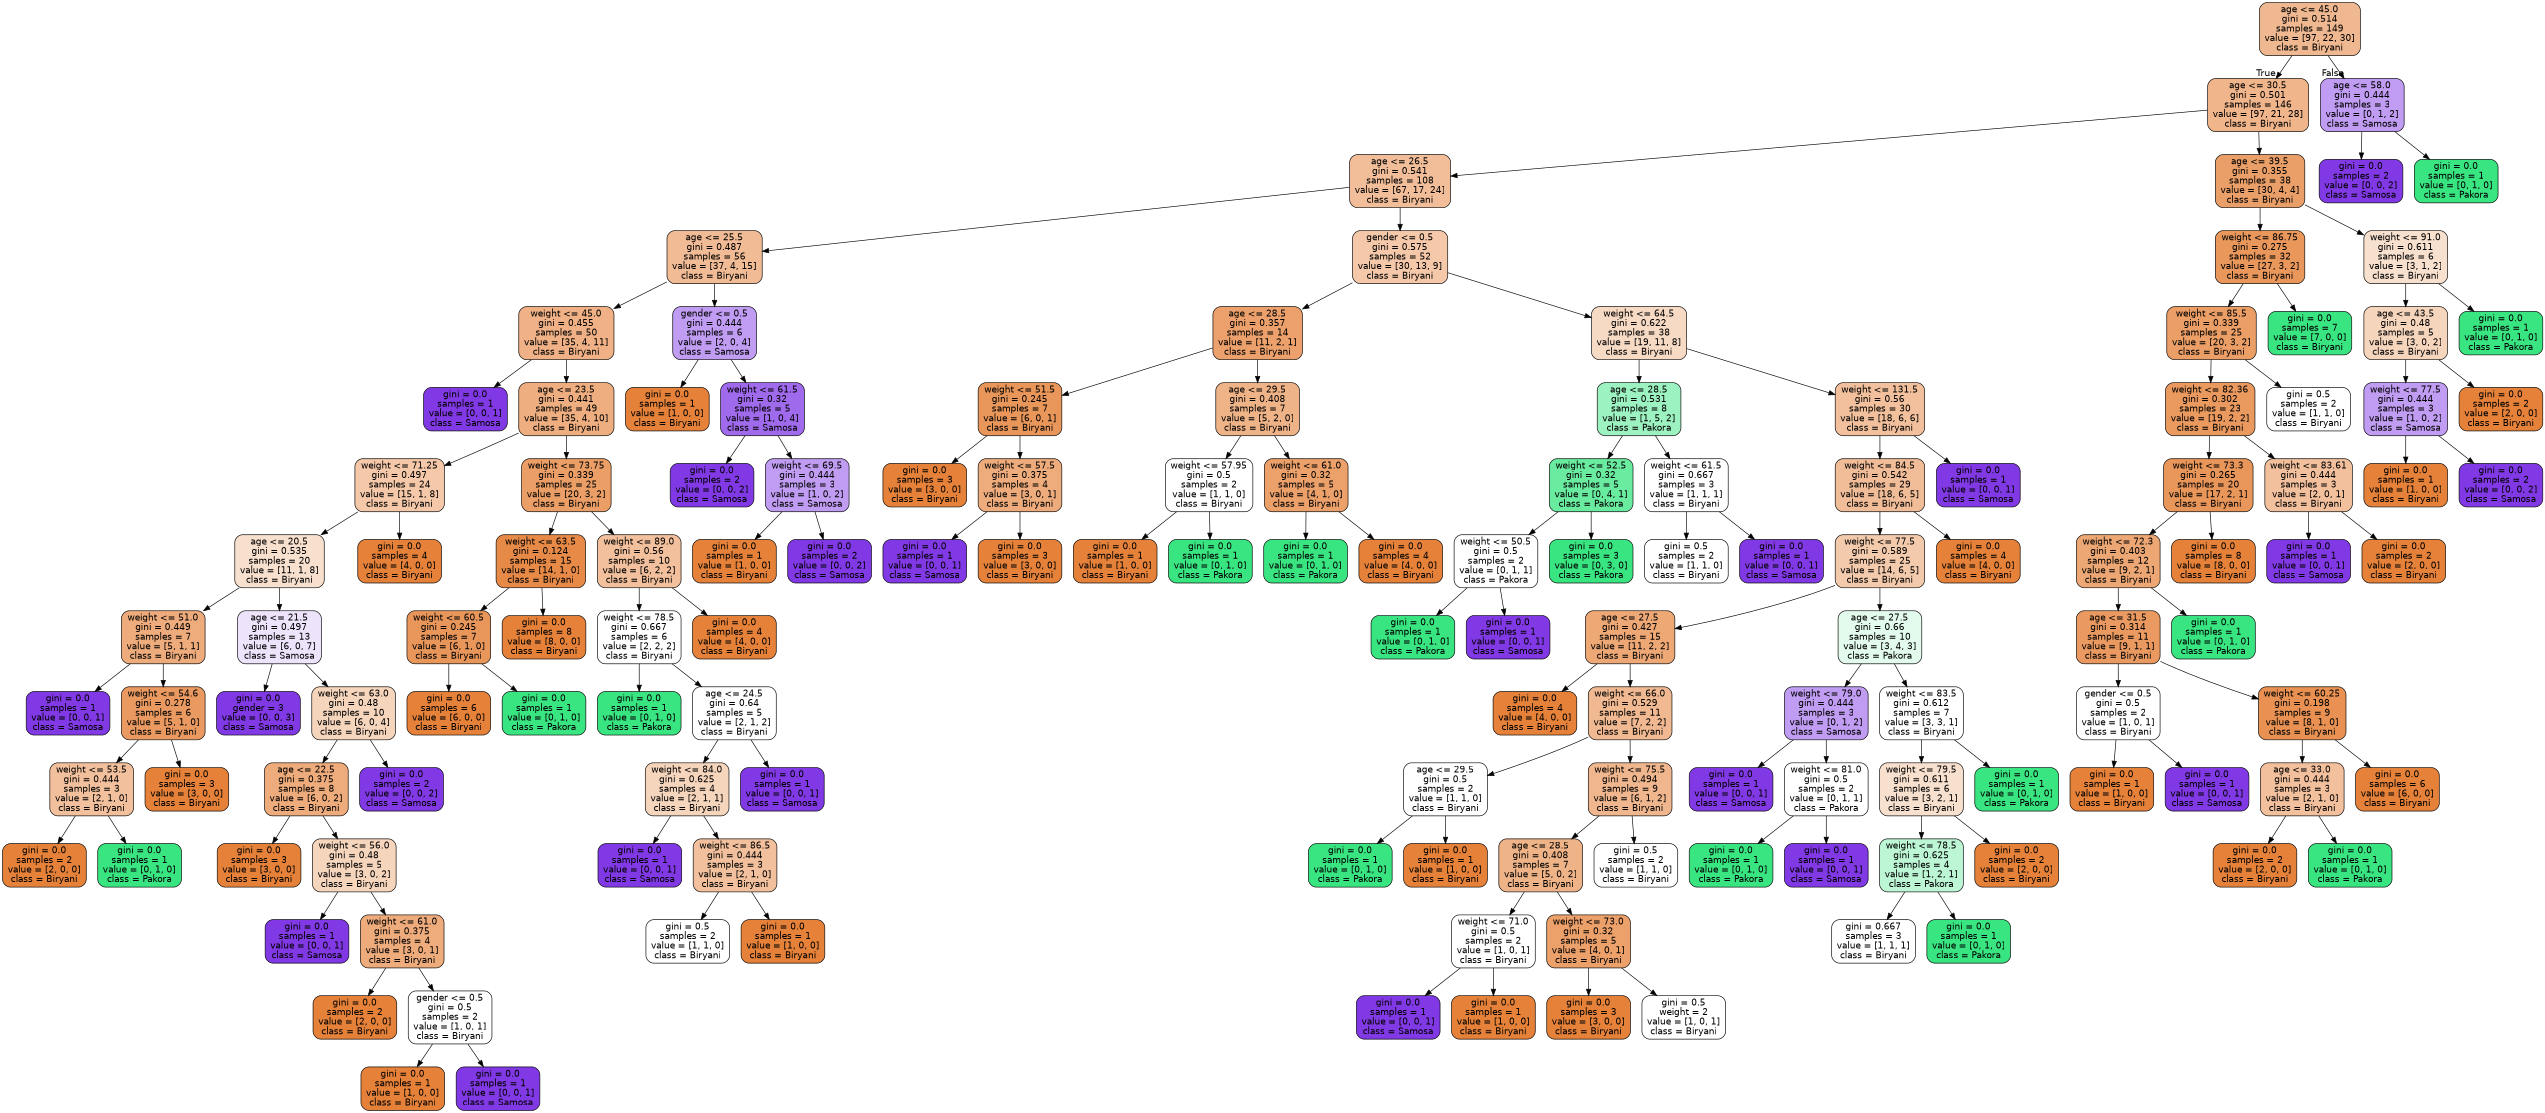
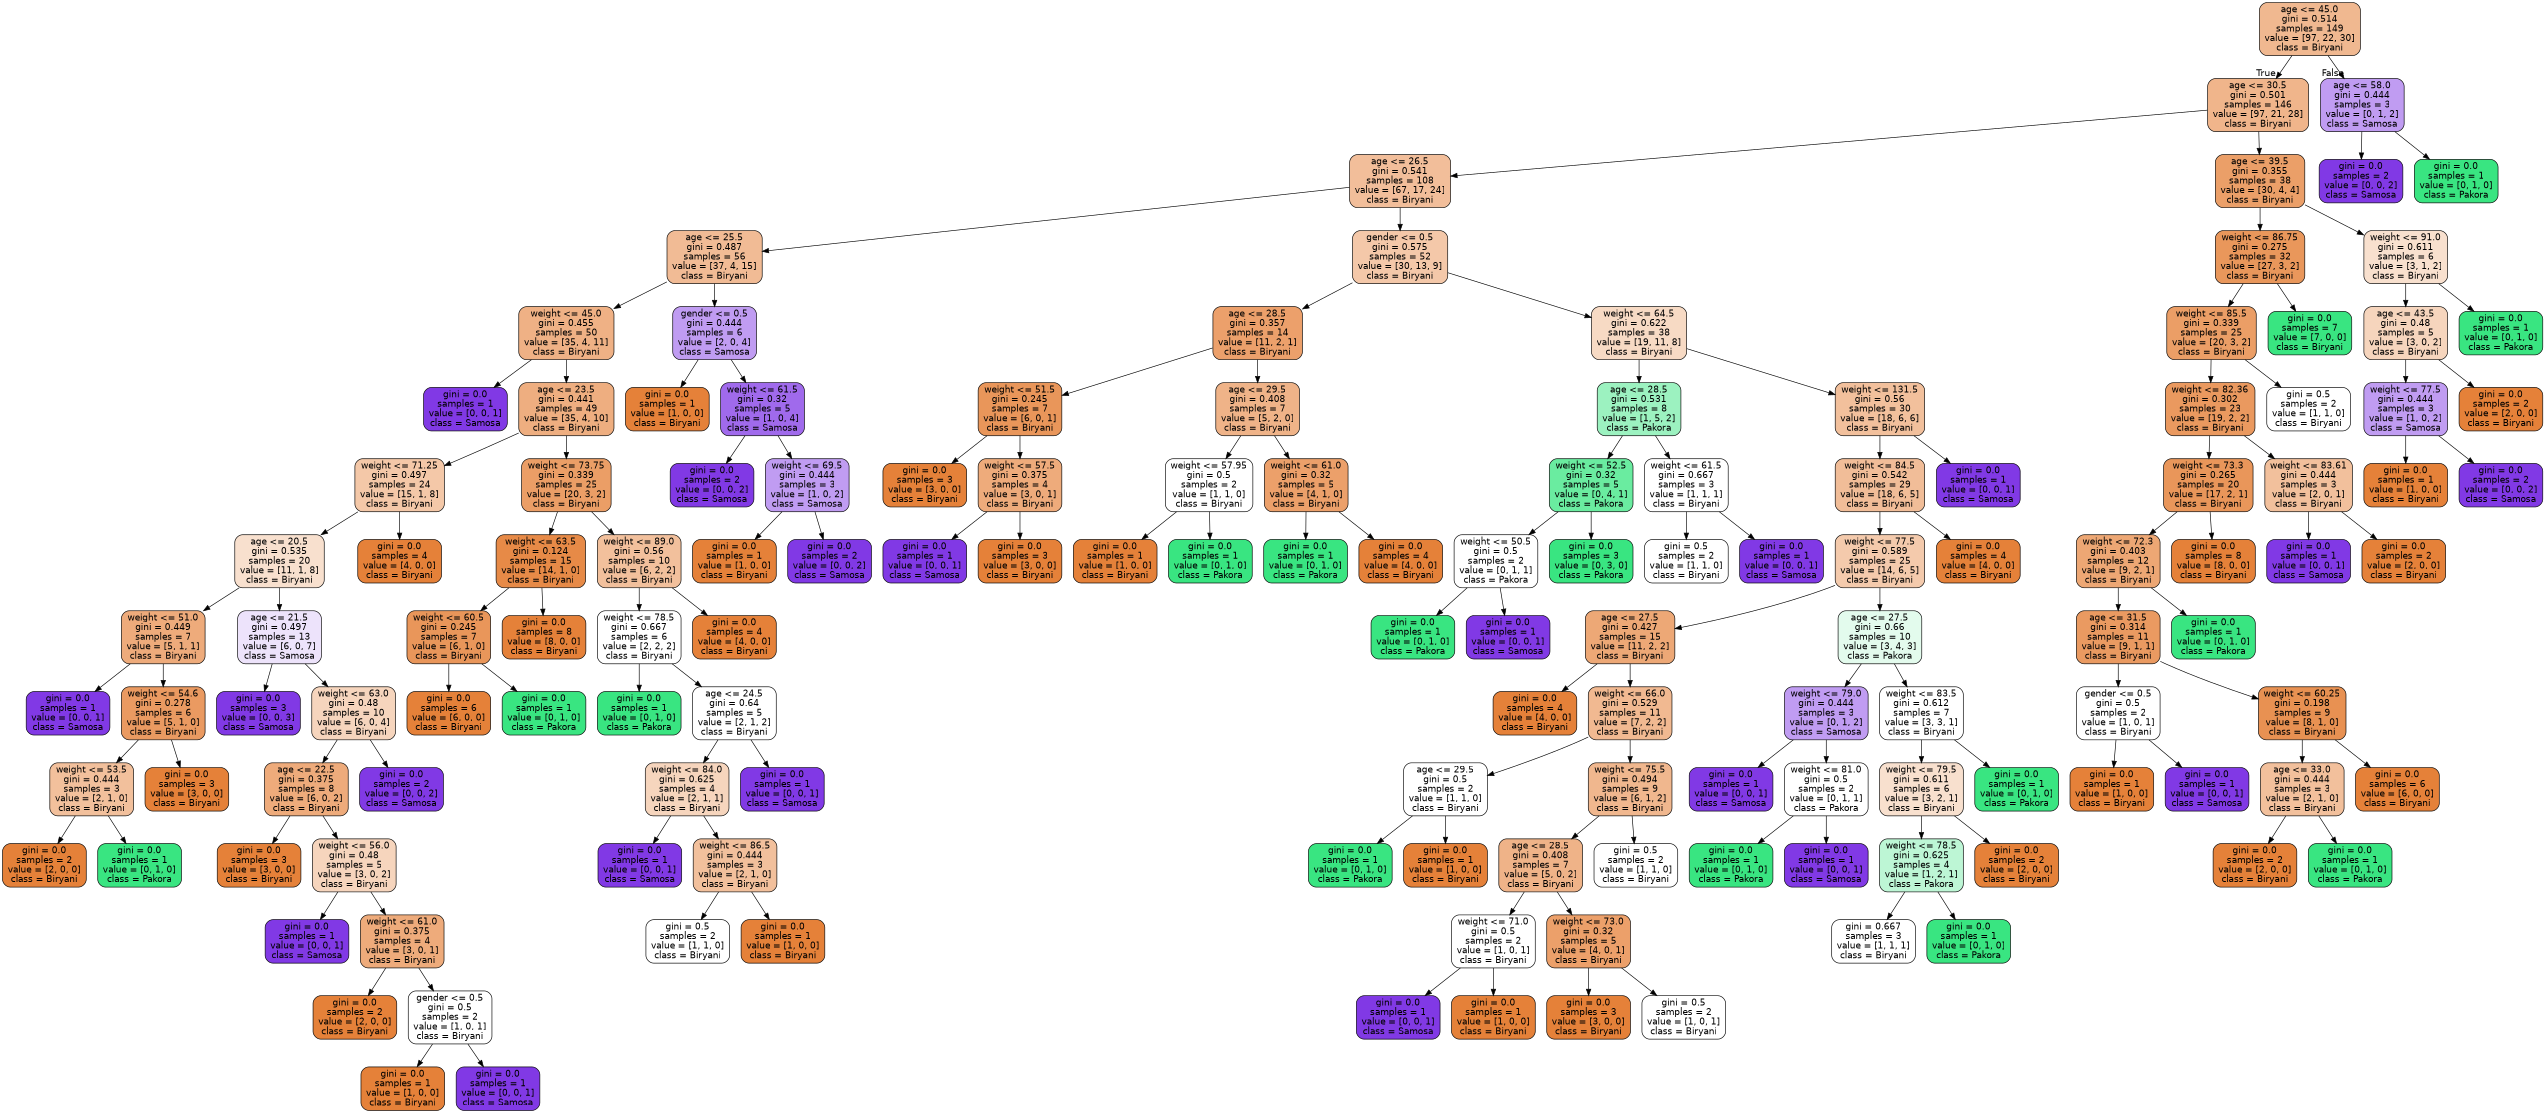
node "gini = 0.0 gender = 3 value = [0, 0, 3] class = Samosa": label "gini = 0.0 gender = 3 value = [0, 0, 3] class = Samosa" -> "gini = 0.0 samples = 3 value = [0, 0, 3] class = Samosa"
node "gini = 0.5 weight = 2 value = [1, 0, 1] class = Biryani": label "gini = 0.5 weight = 2 value = [1, 0, 1] class = Biryani" -> "gini = 0.5 samples = 2 value = [1, 0, 1] class = Biryani"
